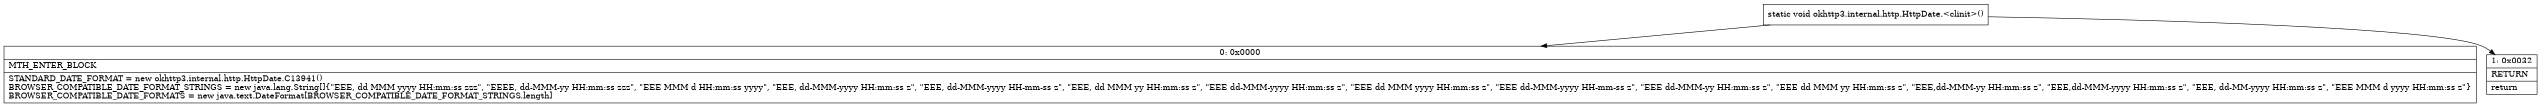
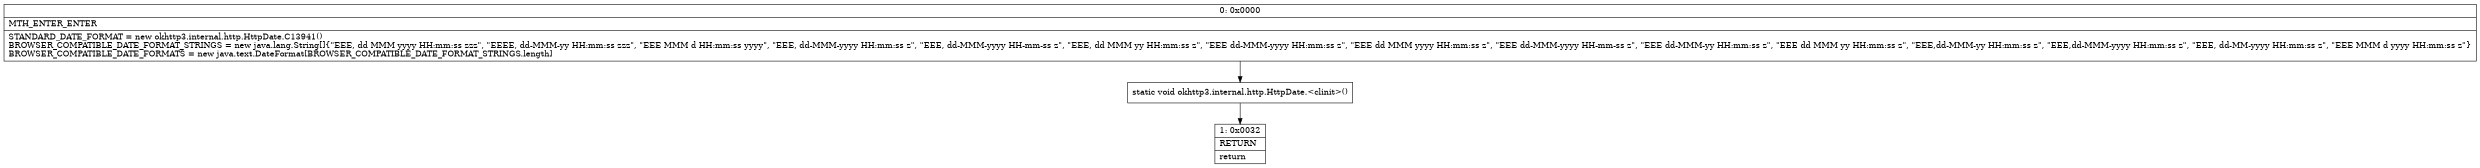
edge "static void okhttp3.internal.http.HttpDate.<clinit>()" -> "0: 0x0000": reversed
node "0: 0x0000": text "MTH_ENTER_BLOCK" -> "MTH_ENTER_ENTER"
